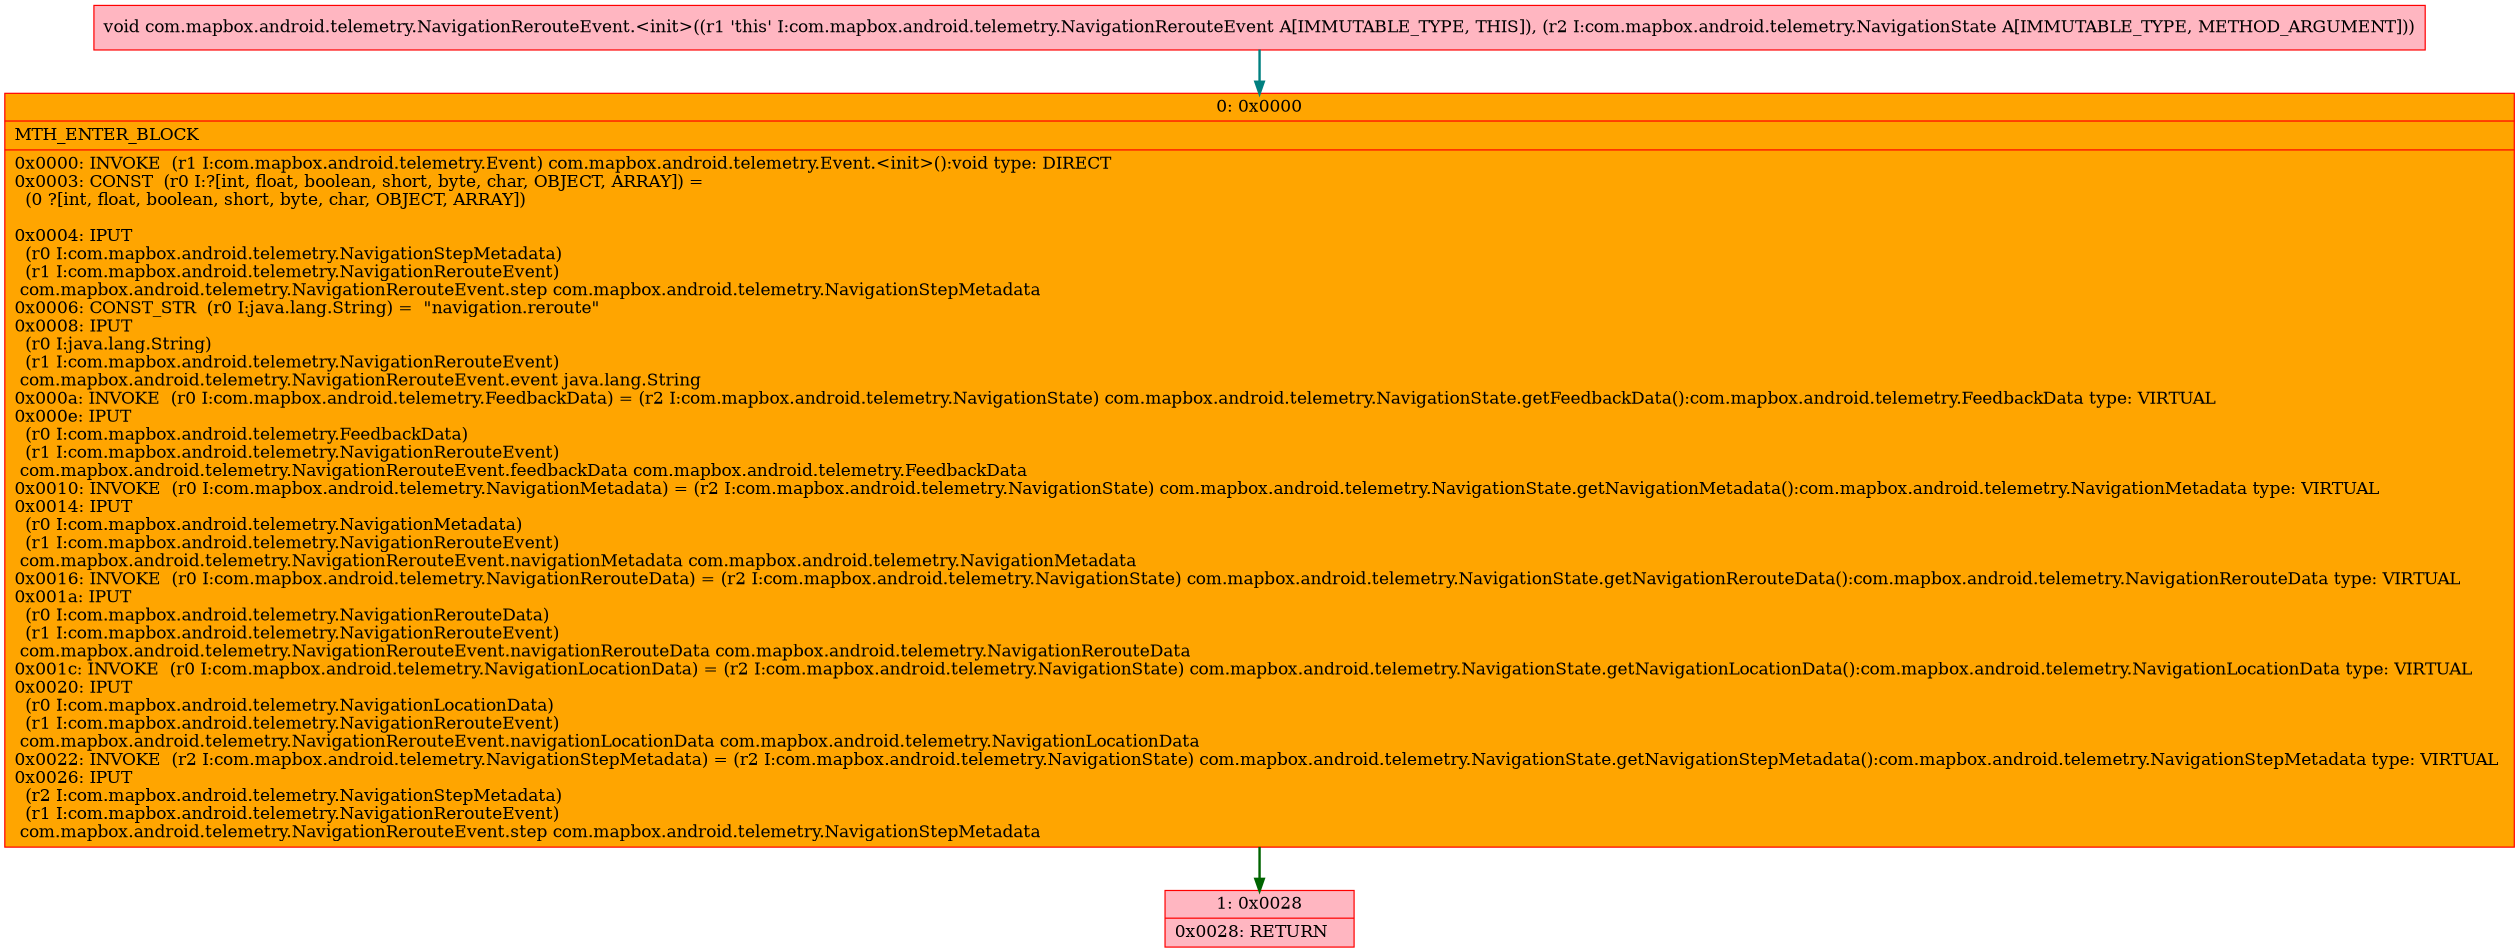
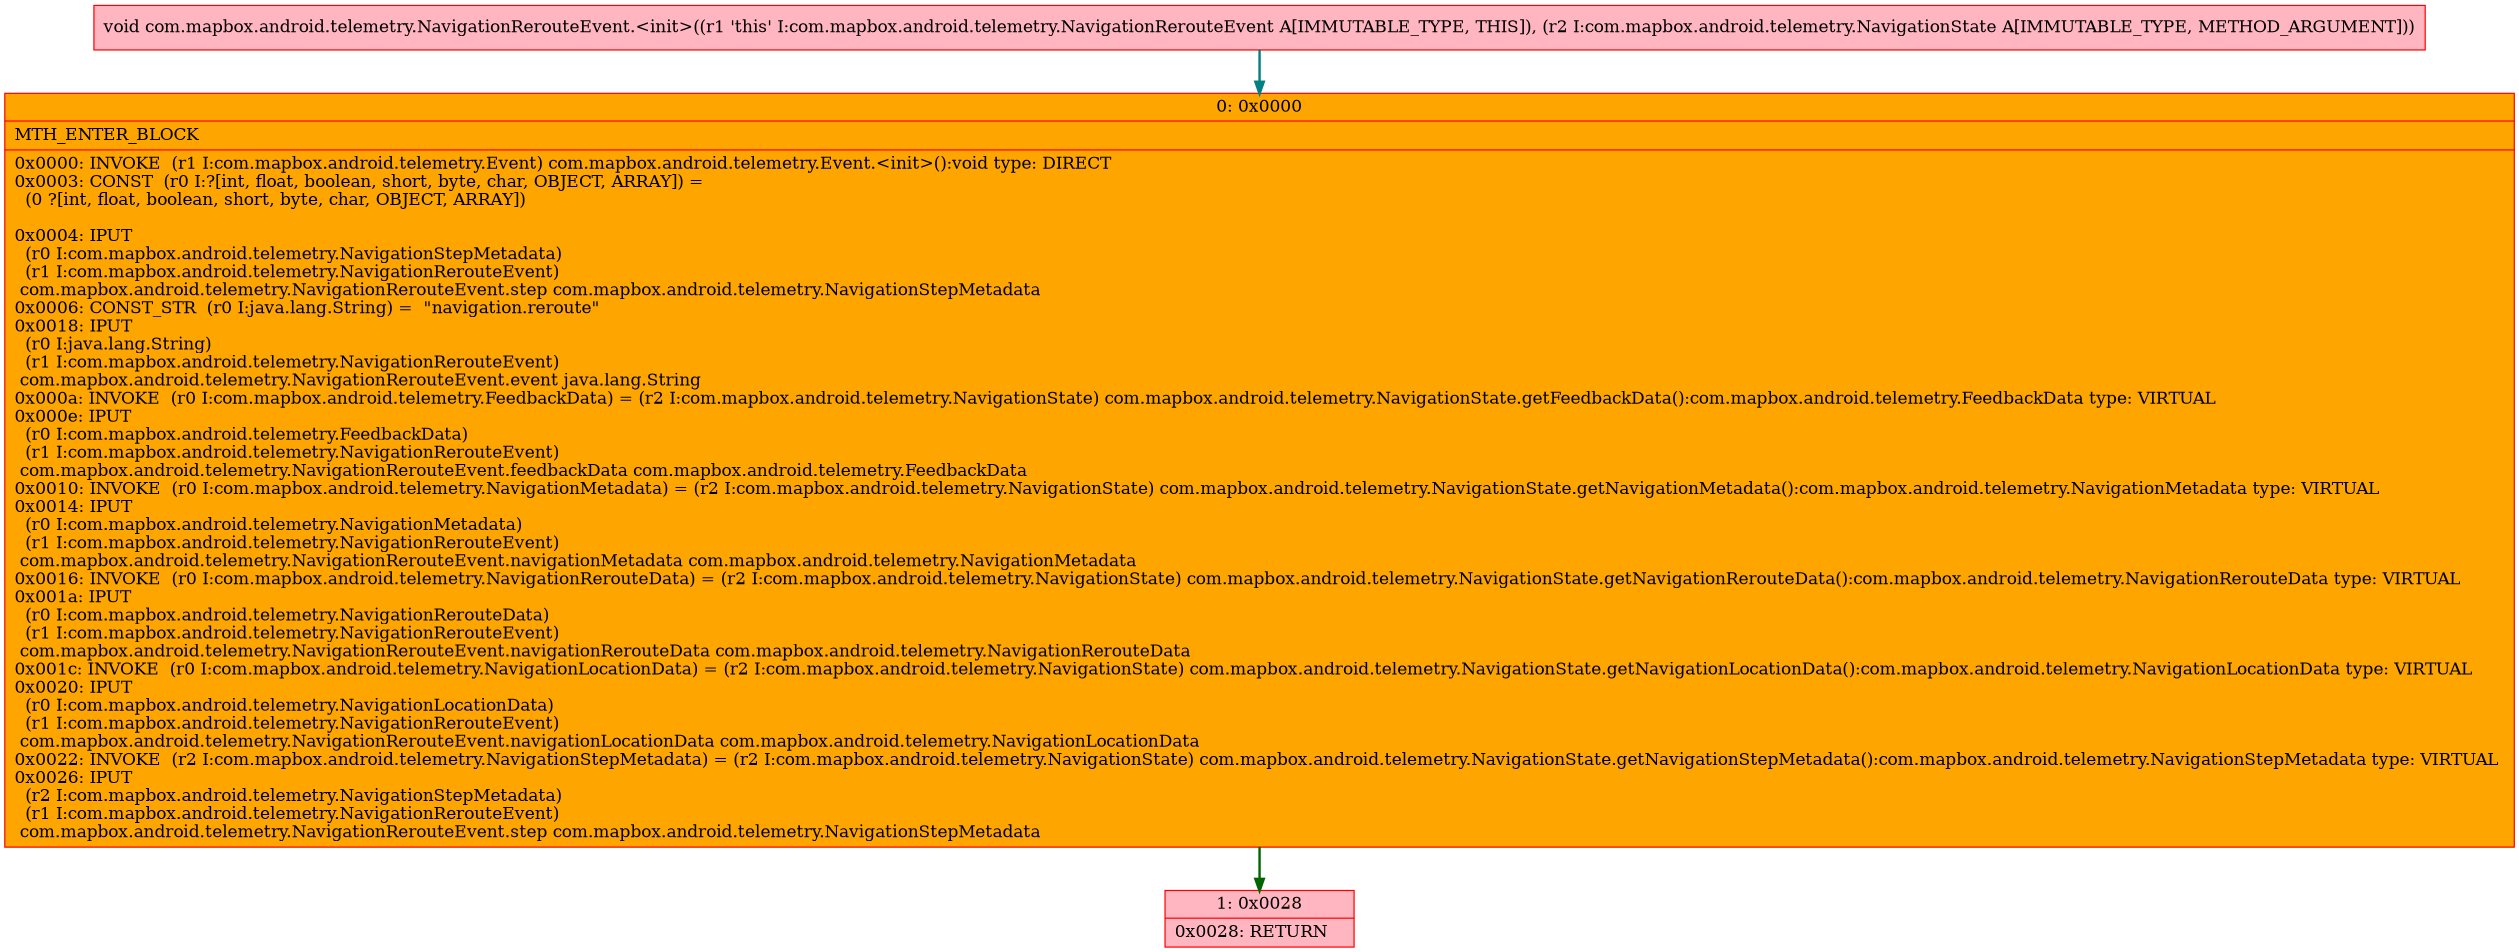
node "0: 0x0000": text "0x0008: IPUT" -> "0x0018: IPUT"
